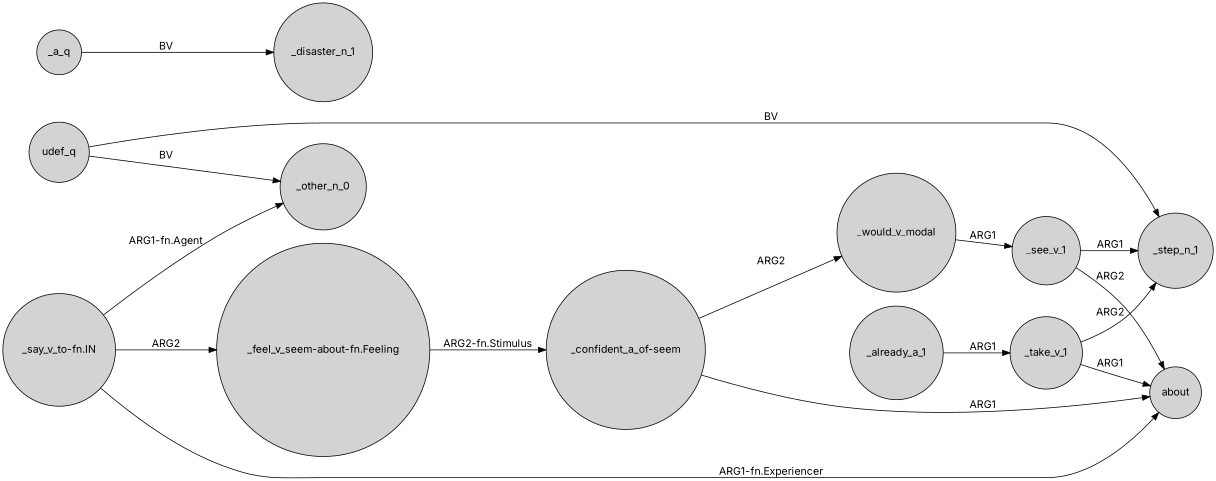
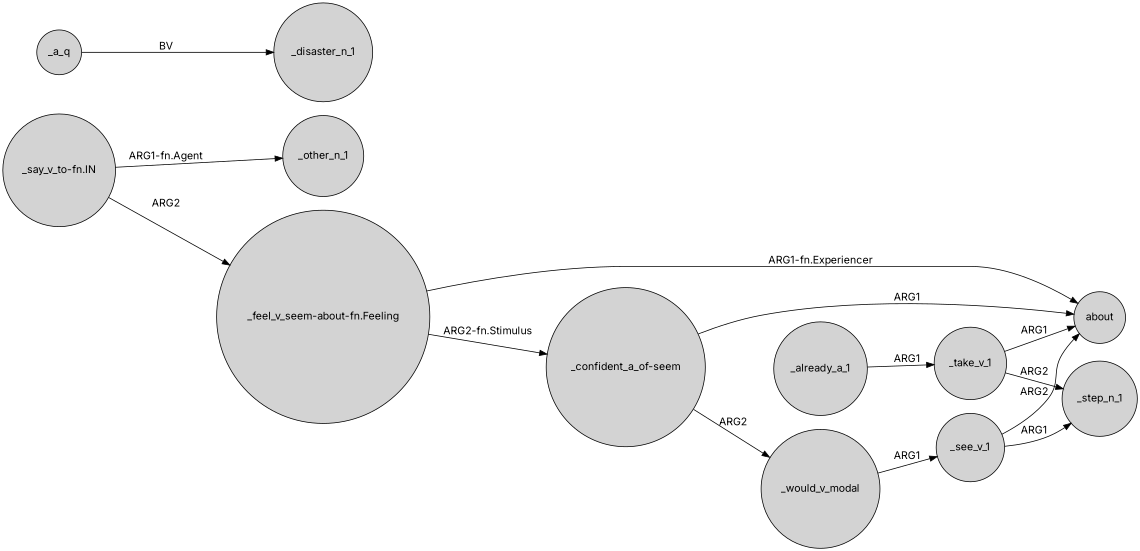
node "udef_q": removed
node "_other_n_0": label "_other_n_0" -> "_other_n_1"
edge "_say_v_to-fn.IN" -> "about": now "_feel_v_seem-about-fn.Feeling" -> "about"
